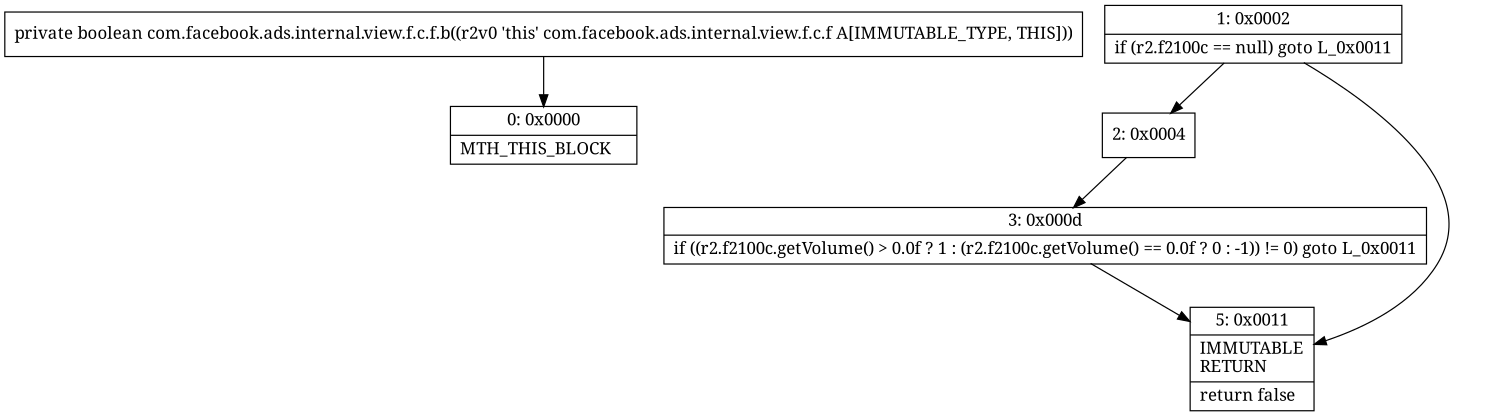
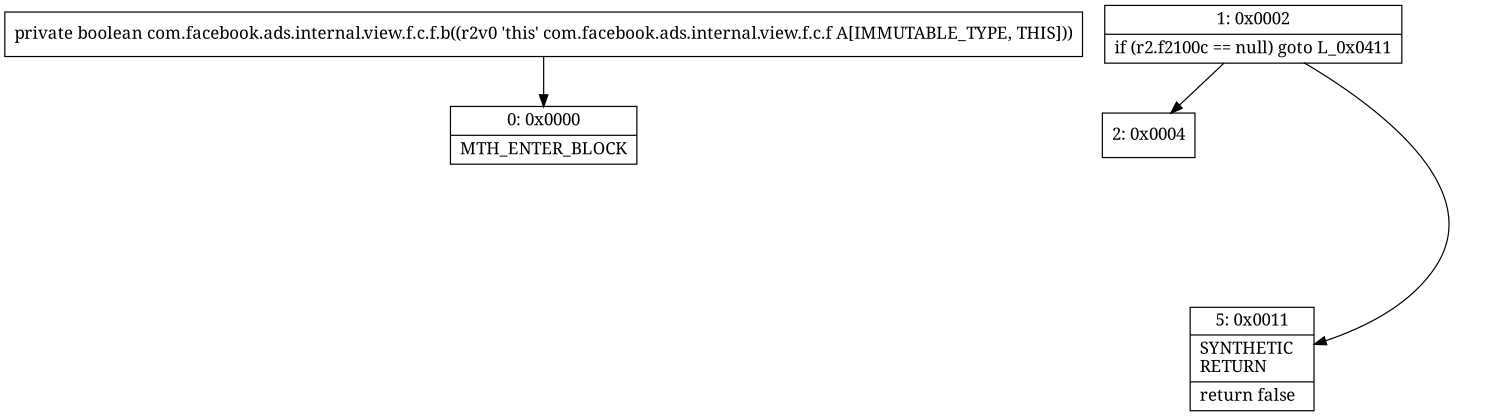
node "1: 0x0002": text "if (r2.f2100c == null) goto L_0x0011" -> "if (r2.f2100c == null) goto L_0x0411"
node "0: 0x0000": text "MTH_THIS_BLOCK" -> "MTH_ENTER_BLOCK"
node "3: 0x000d": removed
node "5: 0x0011": text "IMMUTABLE" -> "SYNTHETIC"
